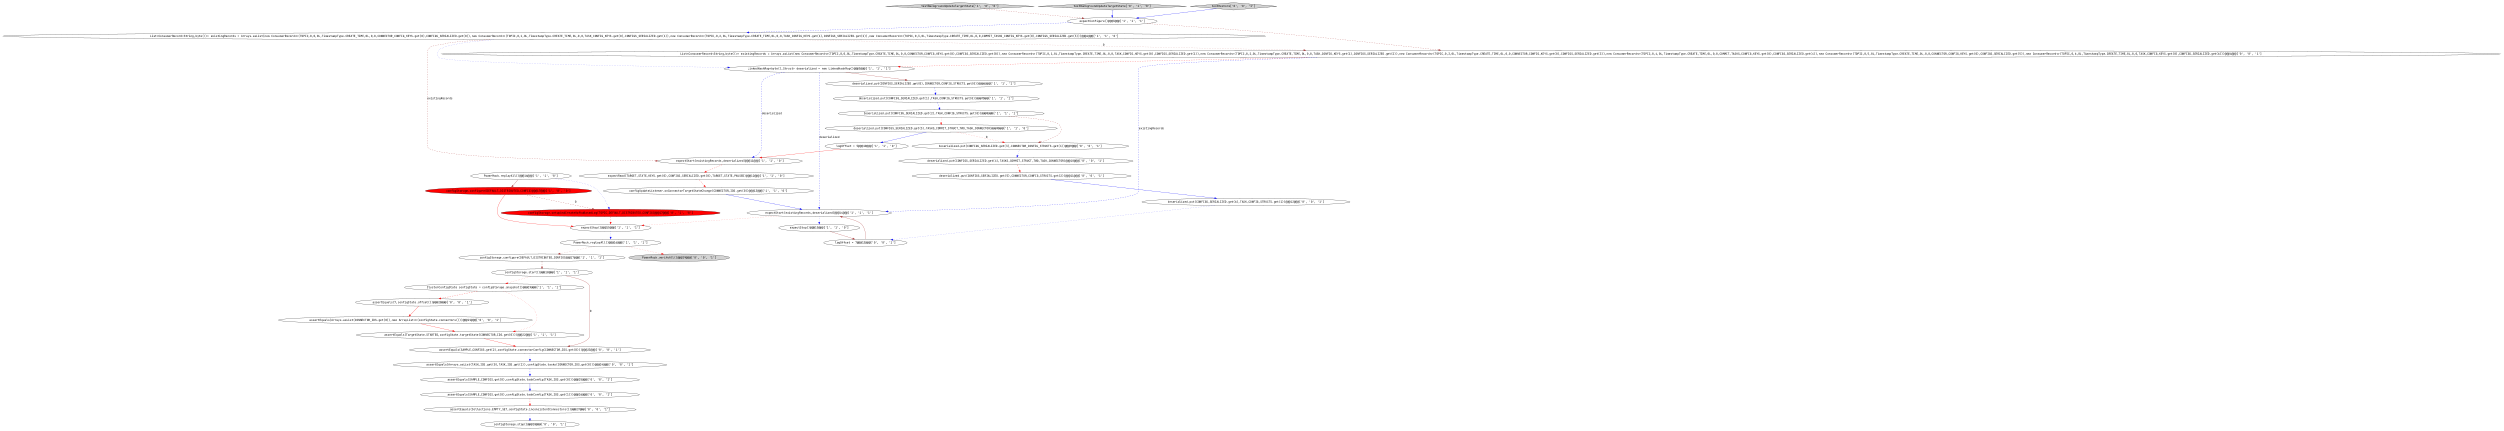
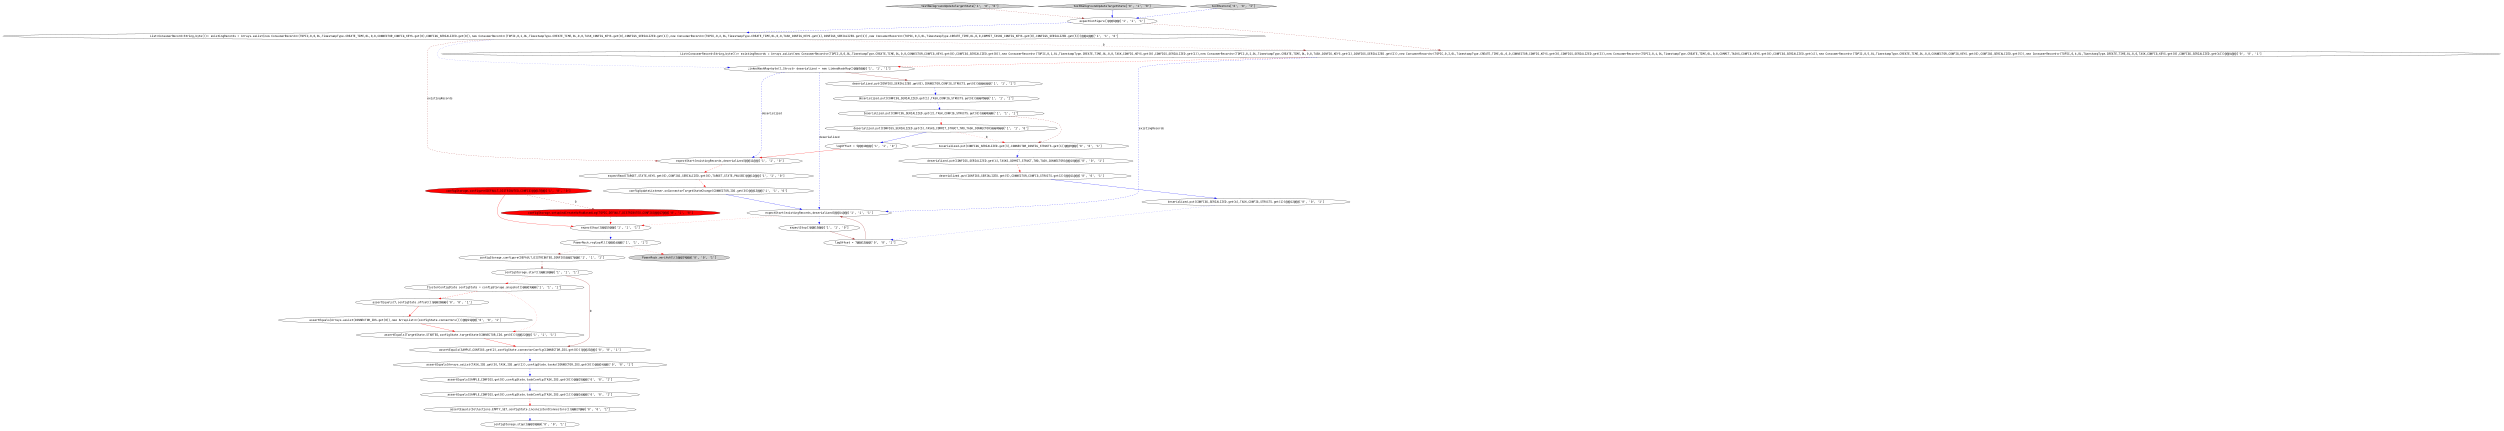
edge "testRestore['0', '0', '1']" -> "expectConfigure()@@@3@@@['1', '1', '1']": style solid -> dashed
node "PowerMock.replayAll()@@@16@@@['1', '1', '0']": removed
